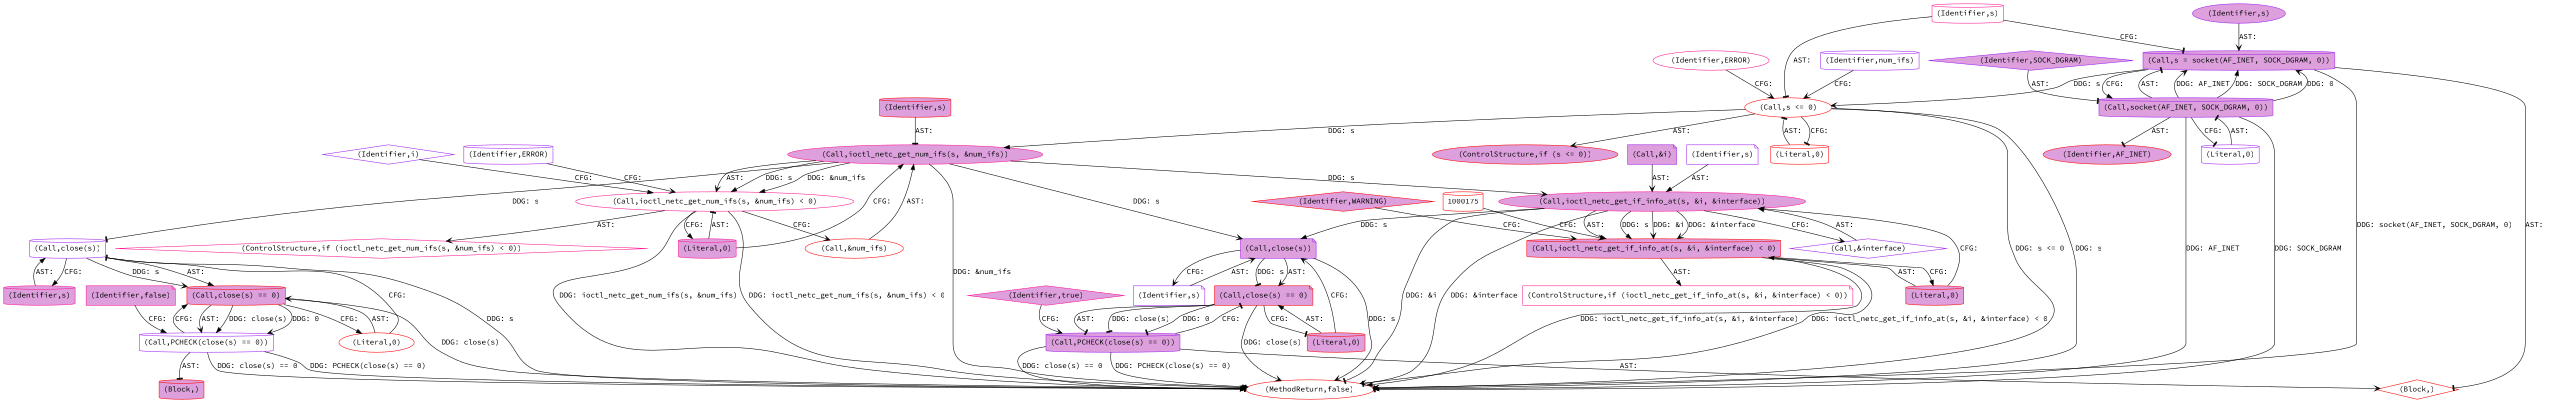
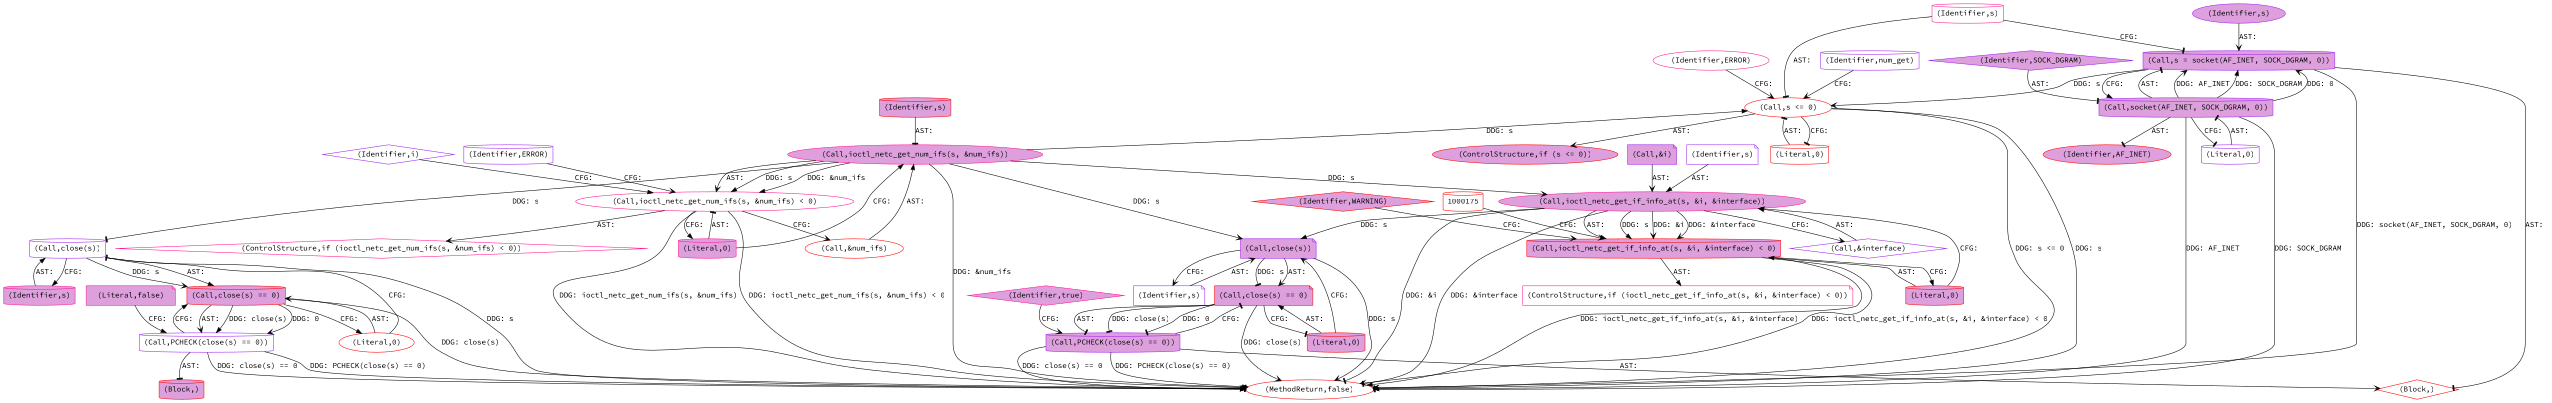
node "(Identifier,num_ifs)": label "(Identifier,num_ifs)" -> "(Identifier,num_get)"
edge "(Call,s <= 0)" -> "(Call,ioctl_netc_get_num_ifs(s, &num_ifs))": reversed
node "(Identifier,false)": label "(Identifier,false)" -> "(Literal,false)"
